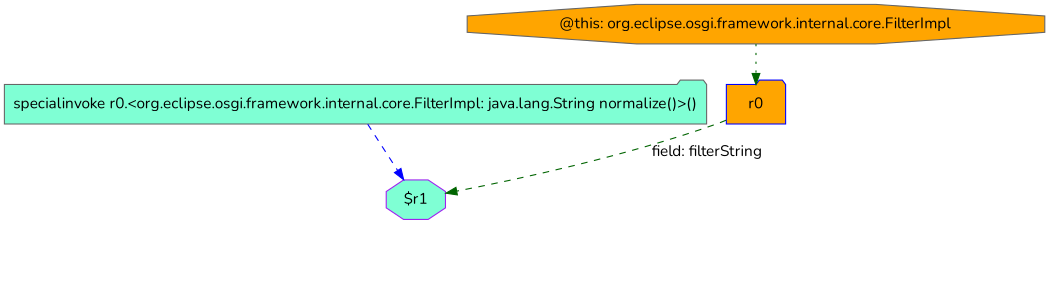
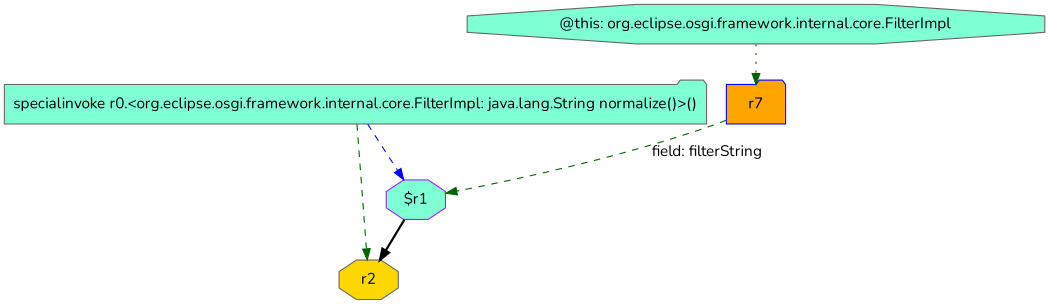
node "@this: org.eclipse.osgi.framework.internal.core.FilterImpl": fillcolor orange -> aquamarine
node "r0": label "r0" -> "r7"
node "r2": added
